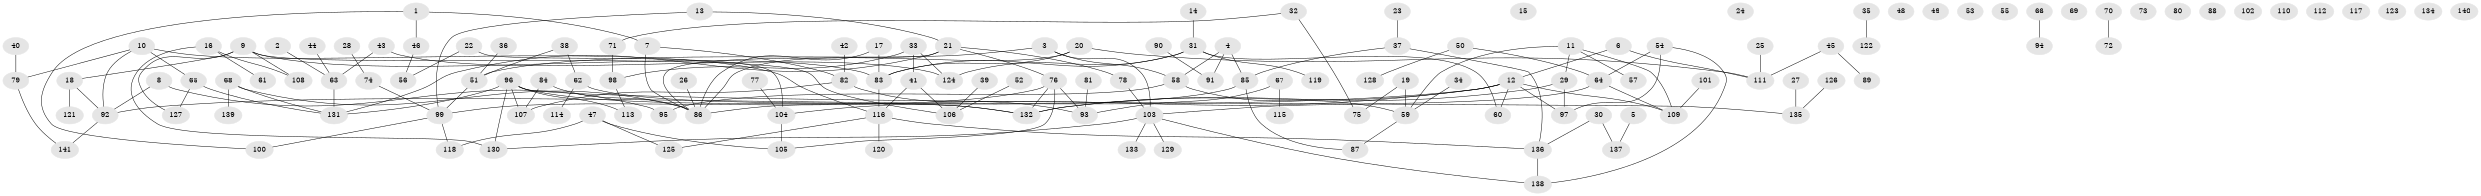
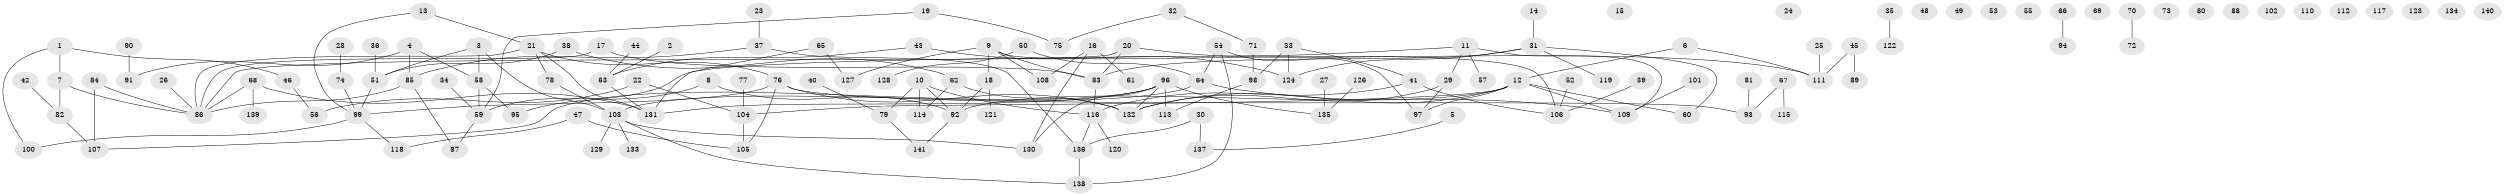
edge "10" -- "65": now "10" -- "114"
edge "82" -- "93": removed
node "125": removed
